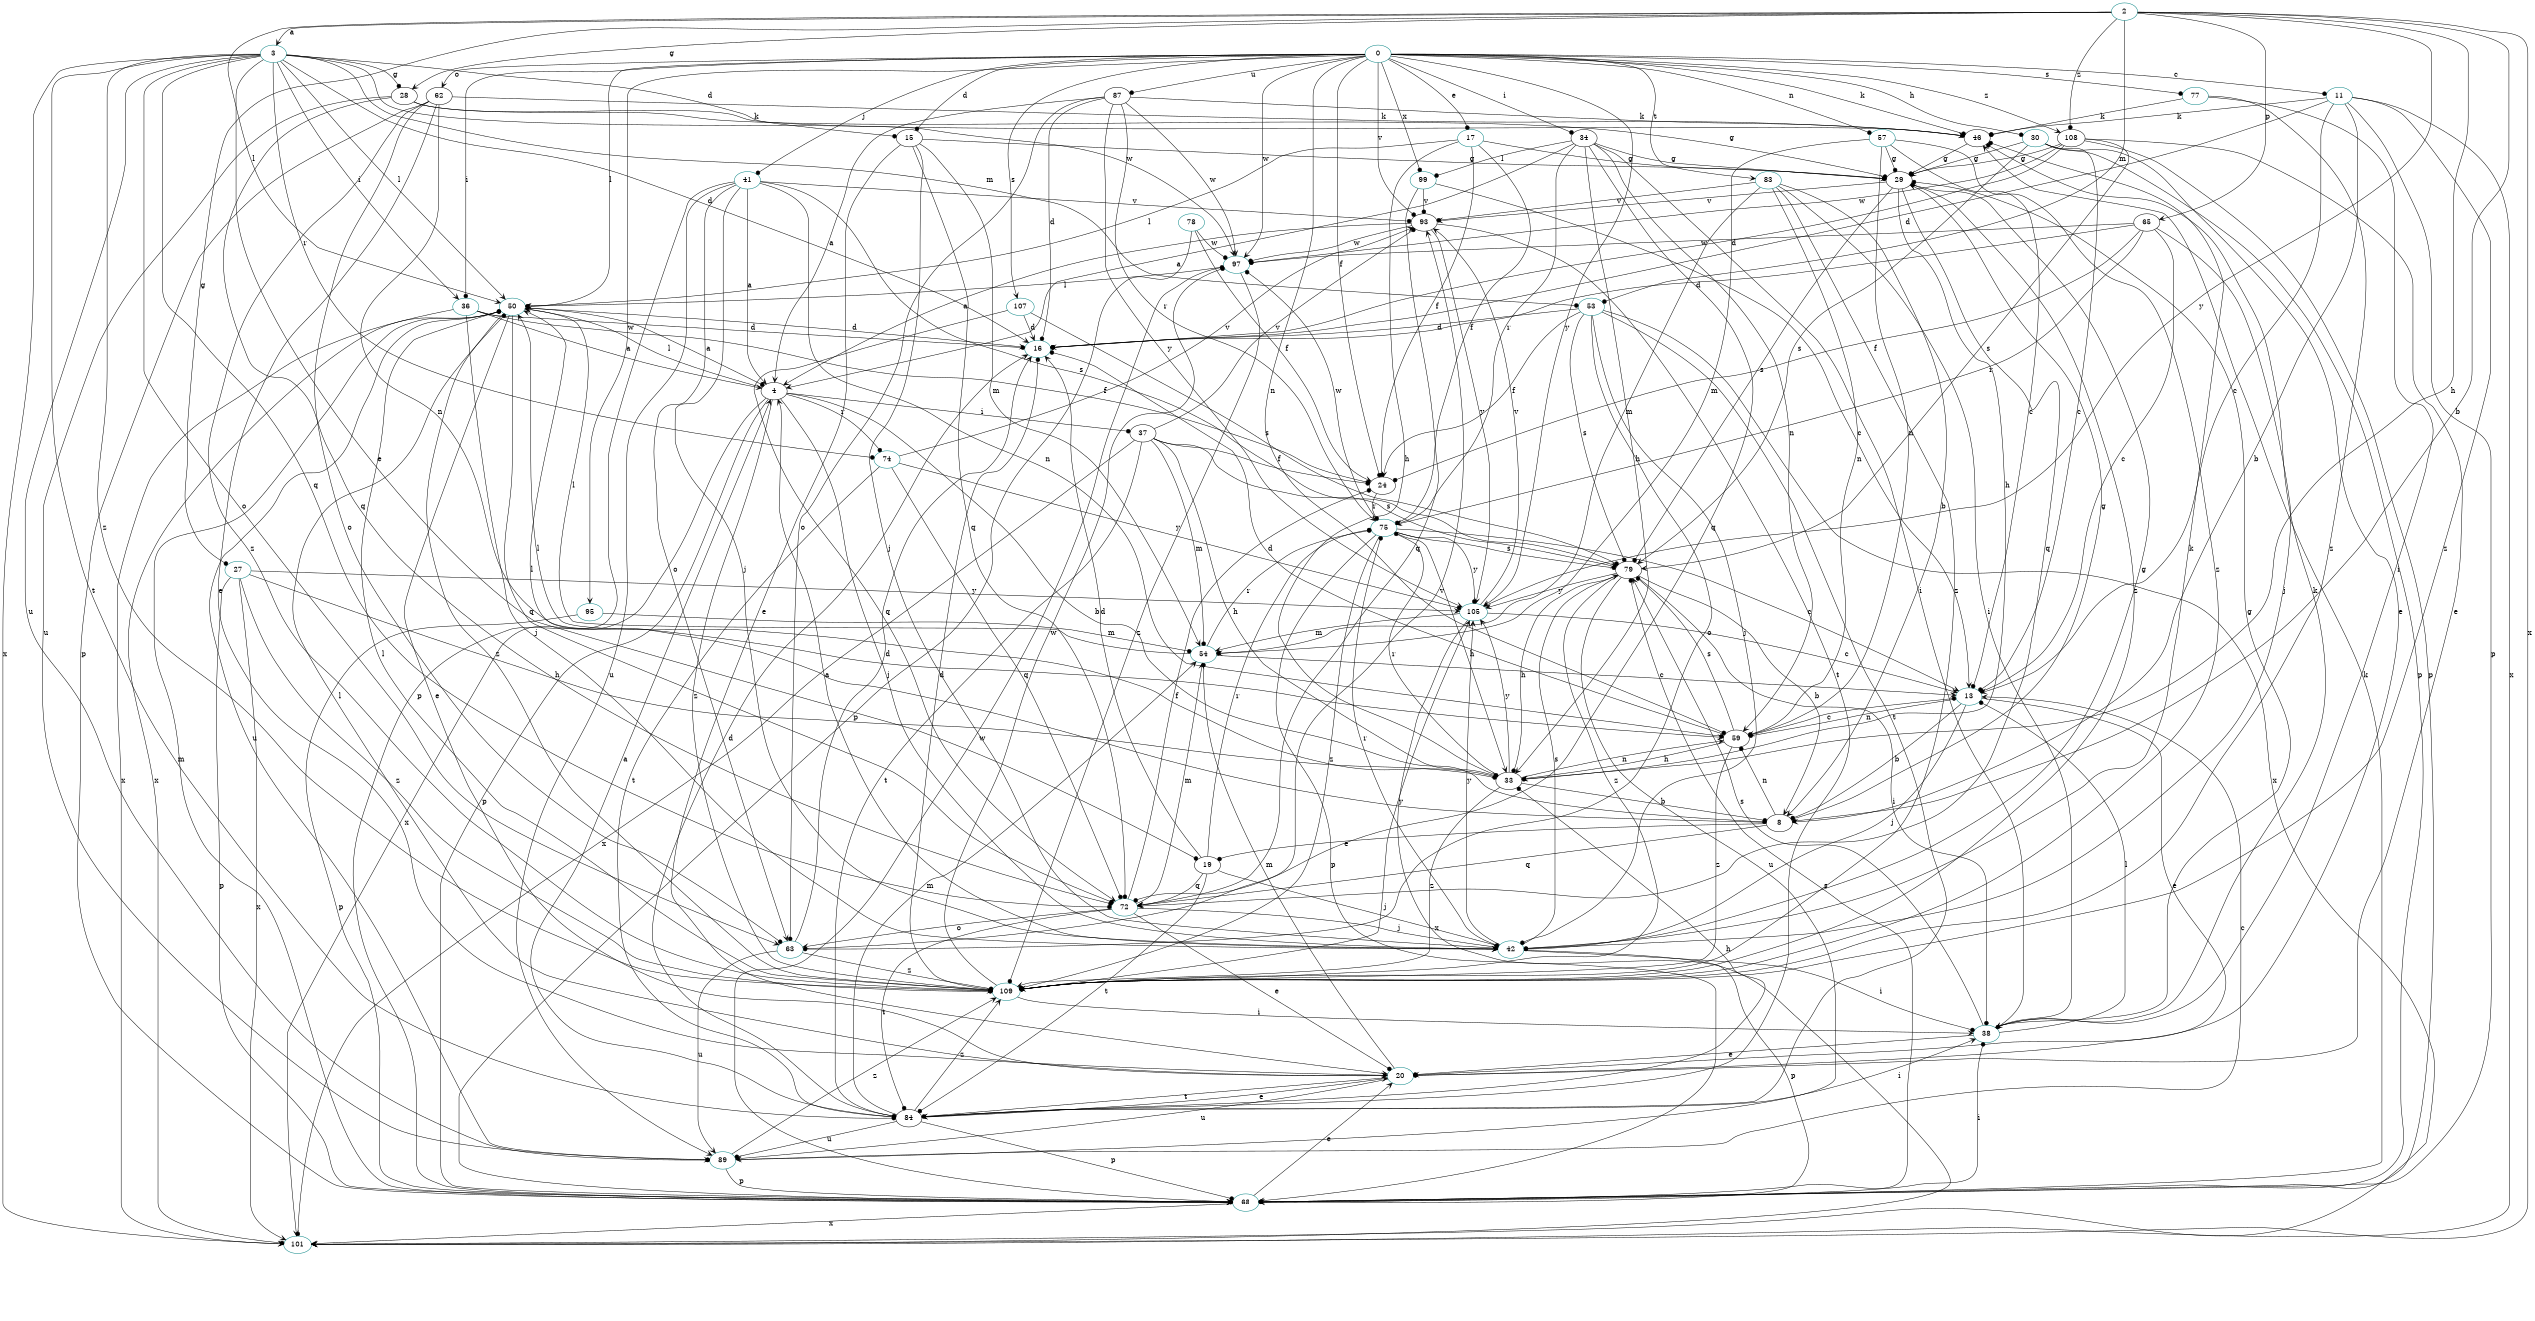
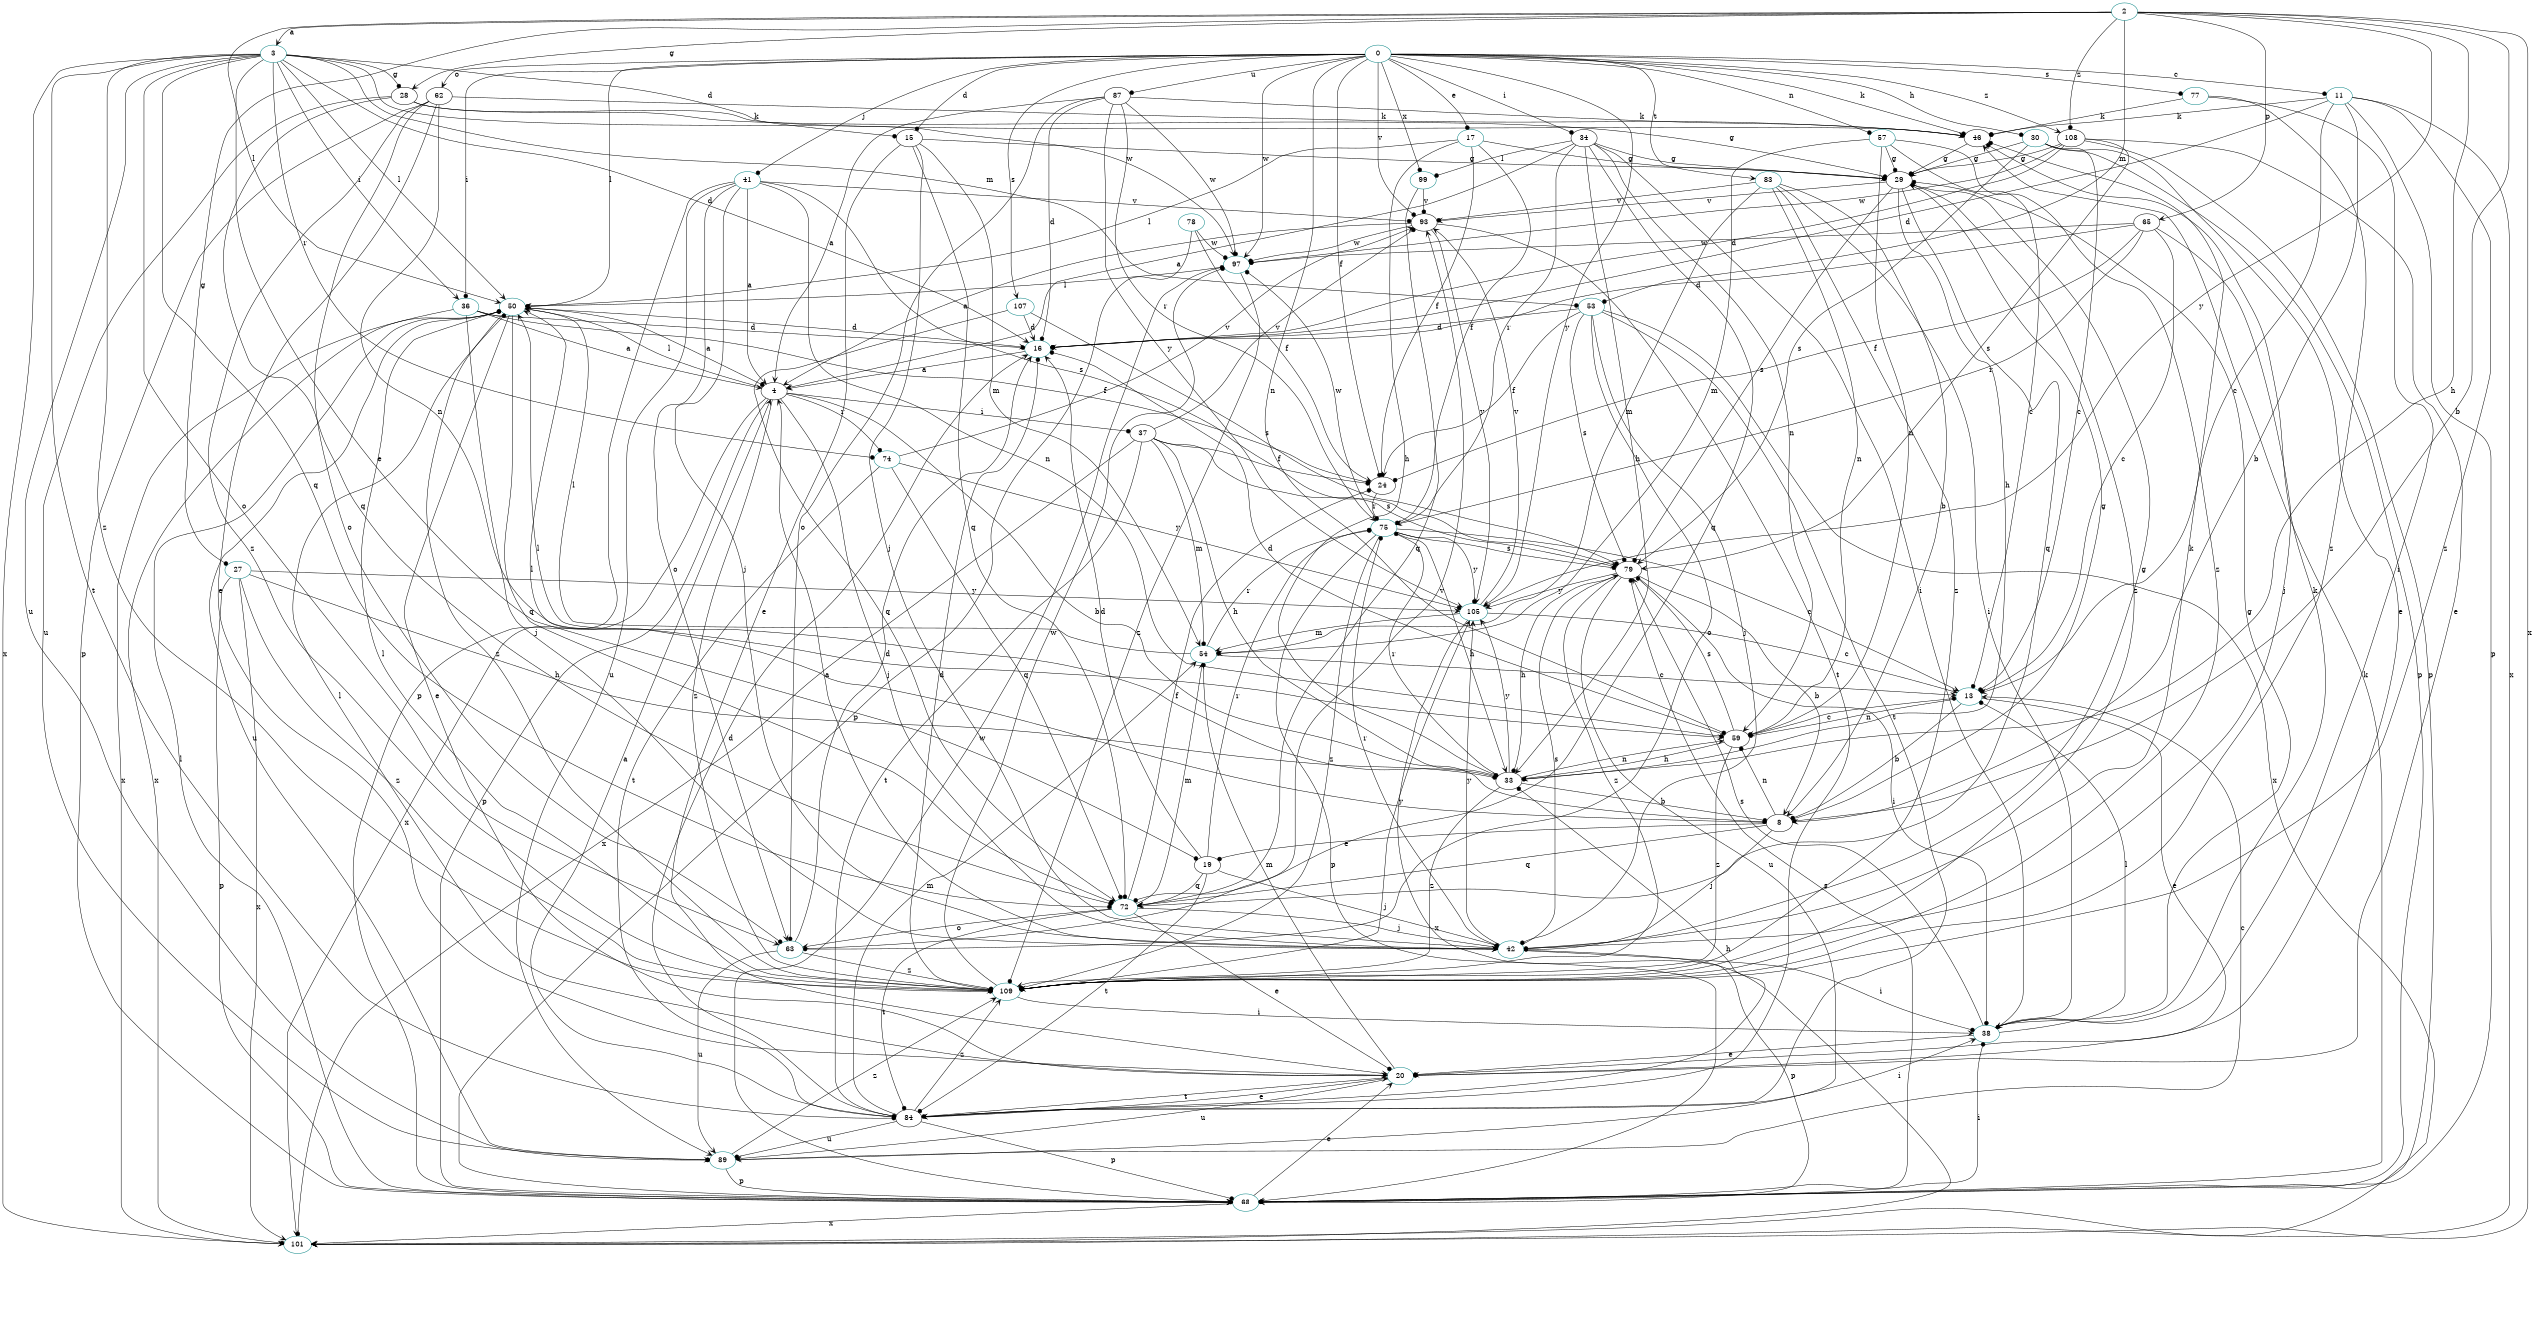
edge "87" -> "97": arrowhead vee -> dot
edge "99" -> "13": removed, label "c"
edge "16" -> "4": added, label "a"
node "95": removed
edge "68" -> "50": label "m" -> "l"
edge "13" -> "42": now "8" -> "42"
